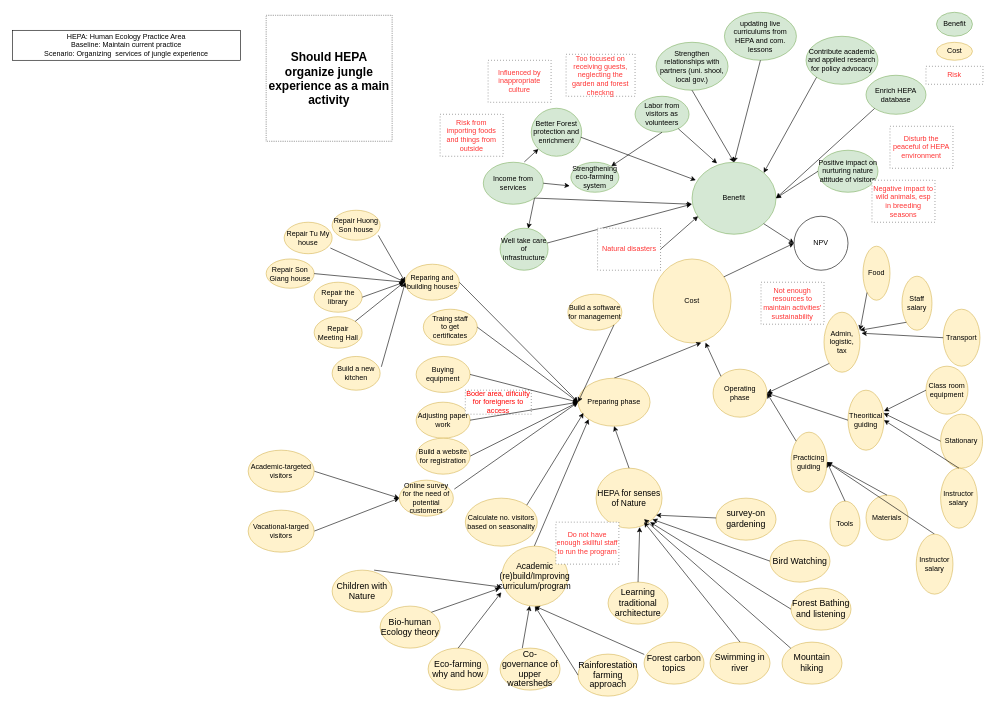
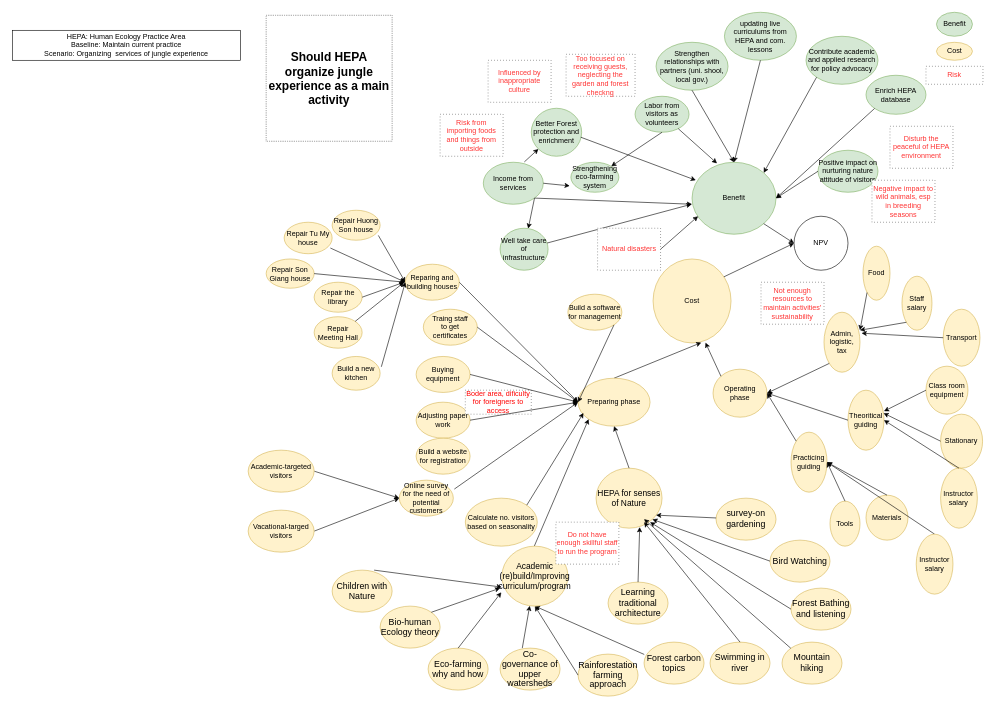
edge "Build a website for registration" -> "Preparing phase": removed
